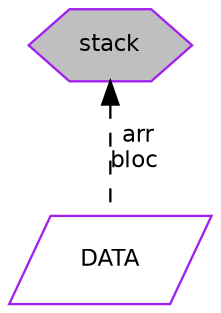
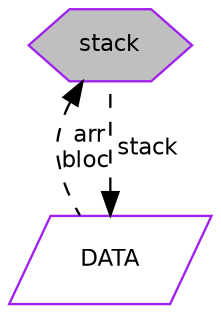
edge "stack" -> "DATA": added, label "stack"
